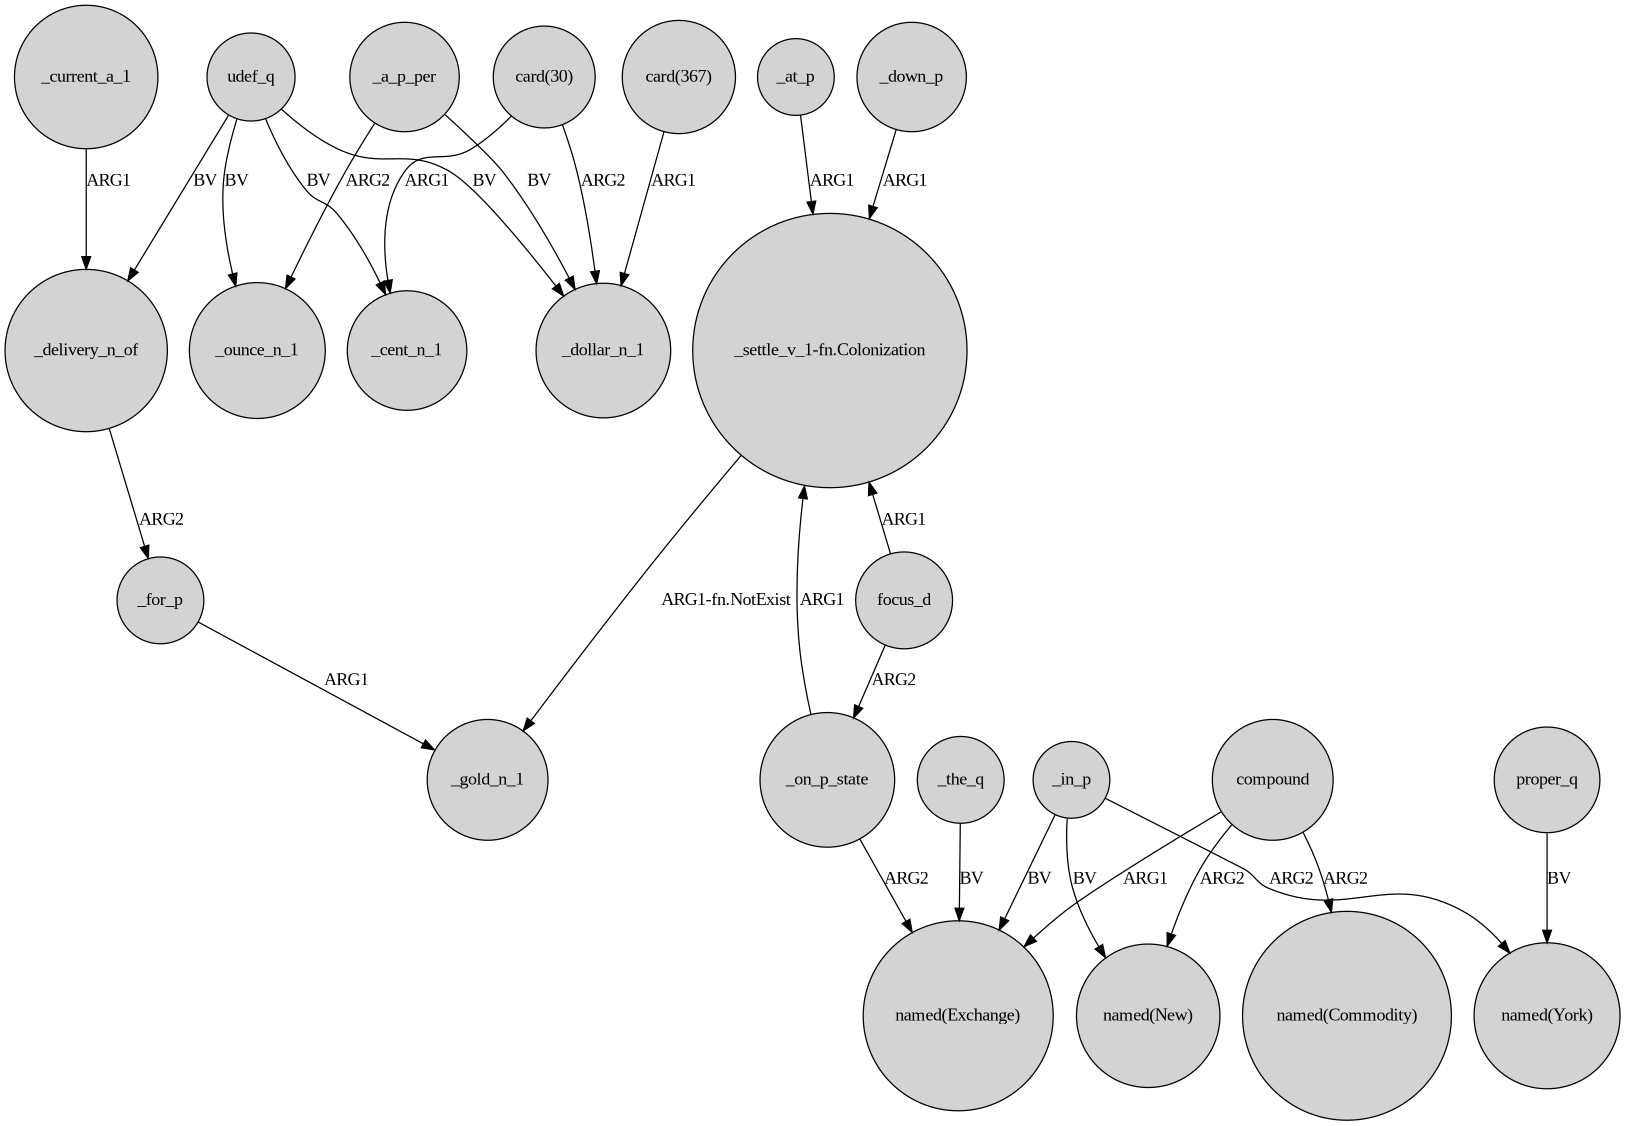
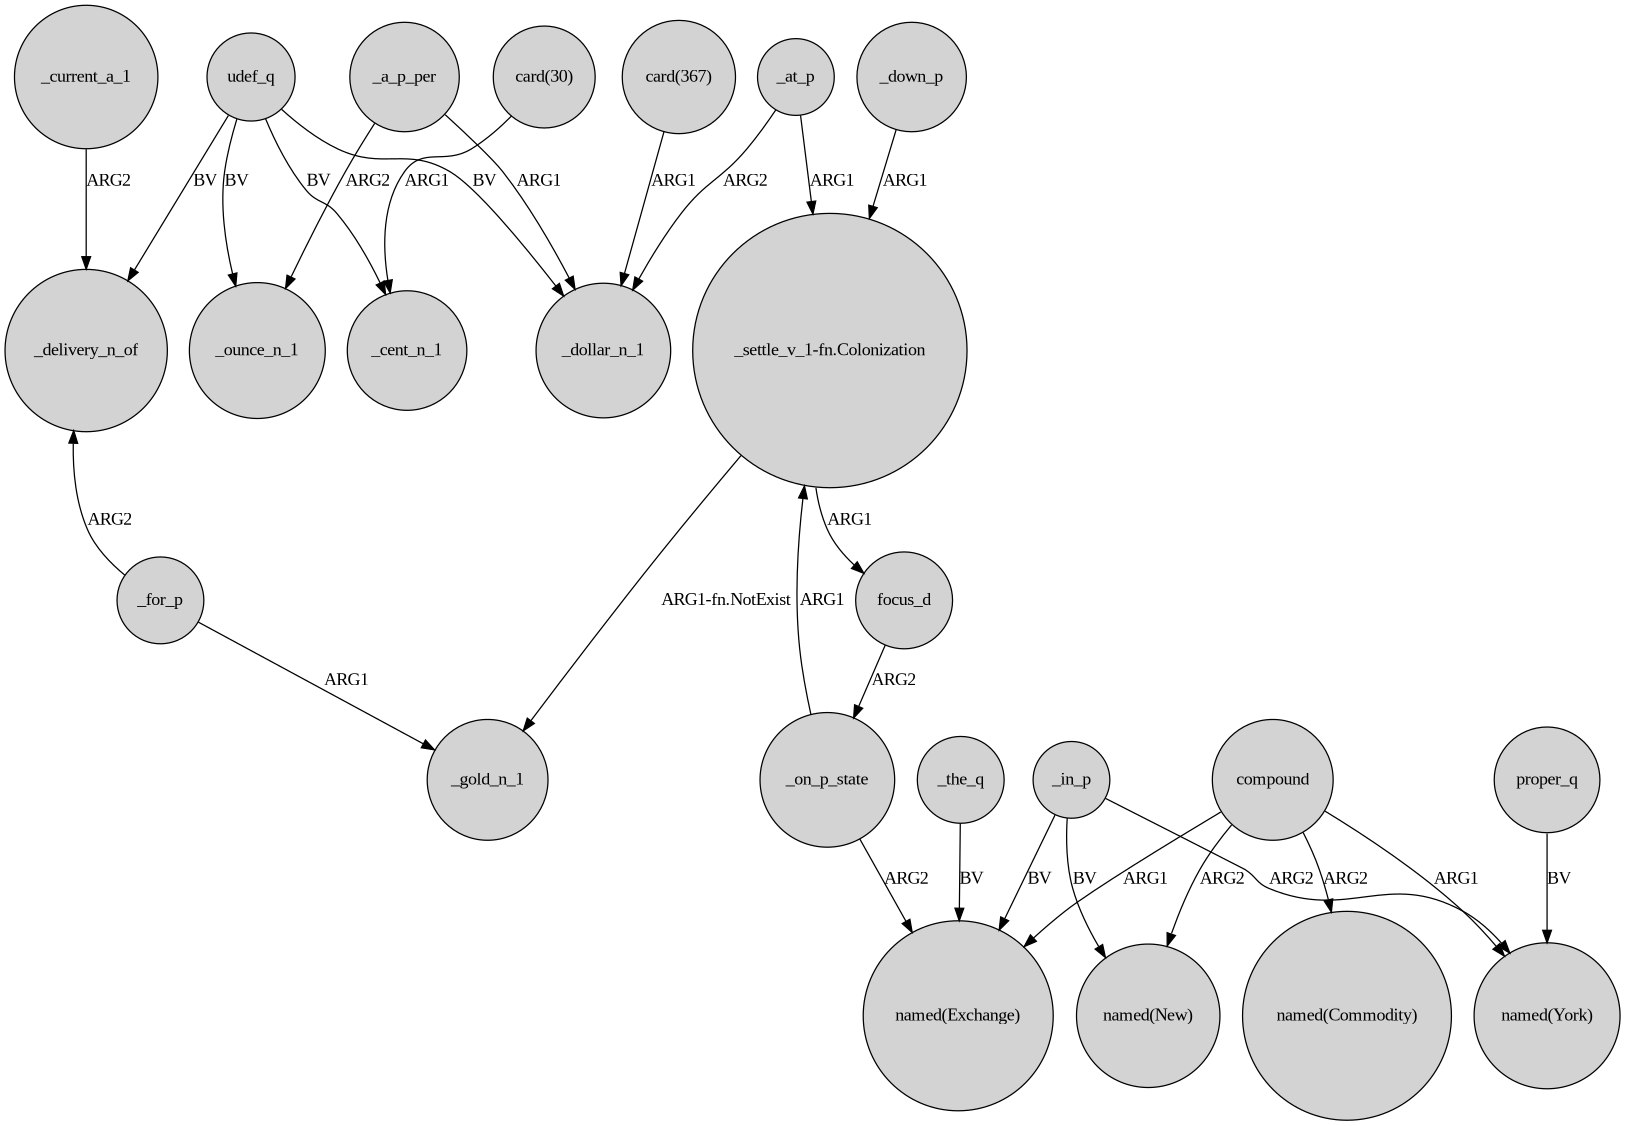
edge "_current_a_1" -> "_delivery_n_of": label "ARG1" -> "ARG2"
edge "_a_p_per" -> "_dollar_n_1": label "BV" -> "ARG1"
edge "card(30)" -> "_dollar_n_1": now "_at_p" -> "_dollar_n_1"
edge "_delivery_n_of" -> "_for_p": reversed
edge "focus_d" -> "_settle_v_1-fn.Colonization": reversed
edge "compound" -> "named(York)": added, label "ARG1"
